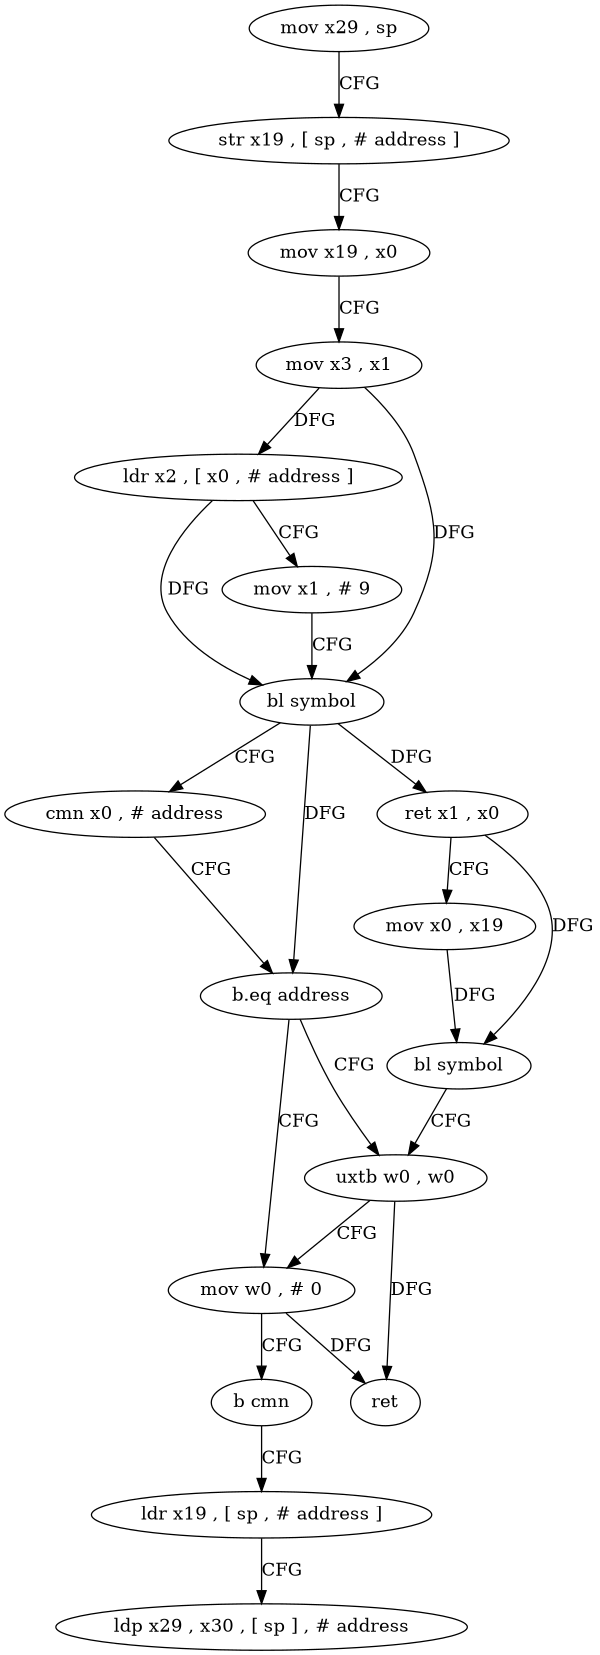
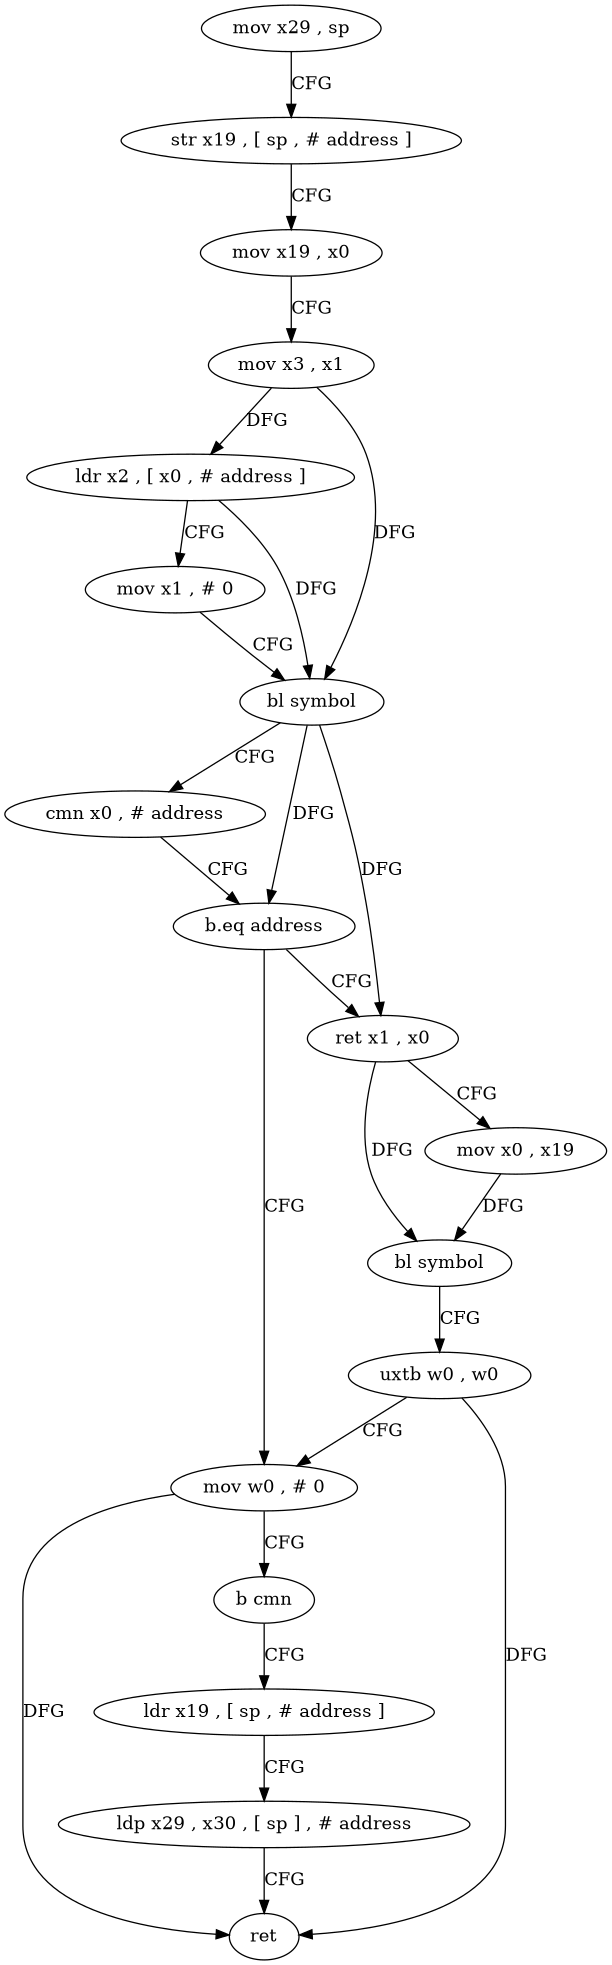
node "mov x1 , # 9": label "mov x1 , # 9" -> "mov x1 , # 0"
edge "b.eq address" -> "uxtb w0 , w0": now "b.eq address" -> "ret x1 , x0"
edge "ldp x29 , x30 , [ sp ] , # address" -> "ret": added, label "CFG"
